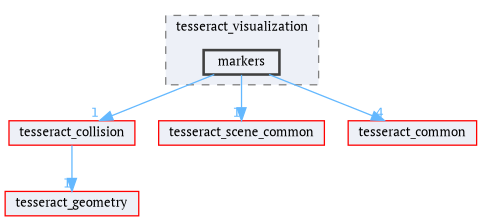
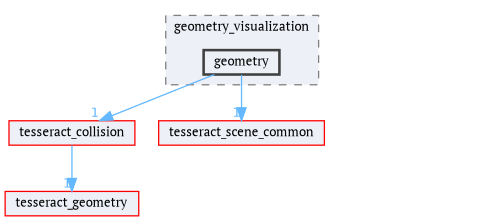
cluster "tesseract_visualization": label "tesseract_visualization" -> "geometry_visualization"
node "markers": label "markers" -> "geometry"
node "tesseract_common": removed
